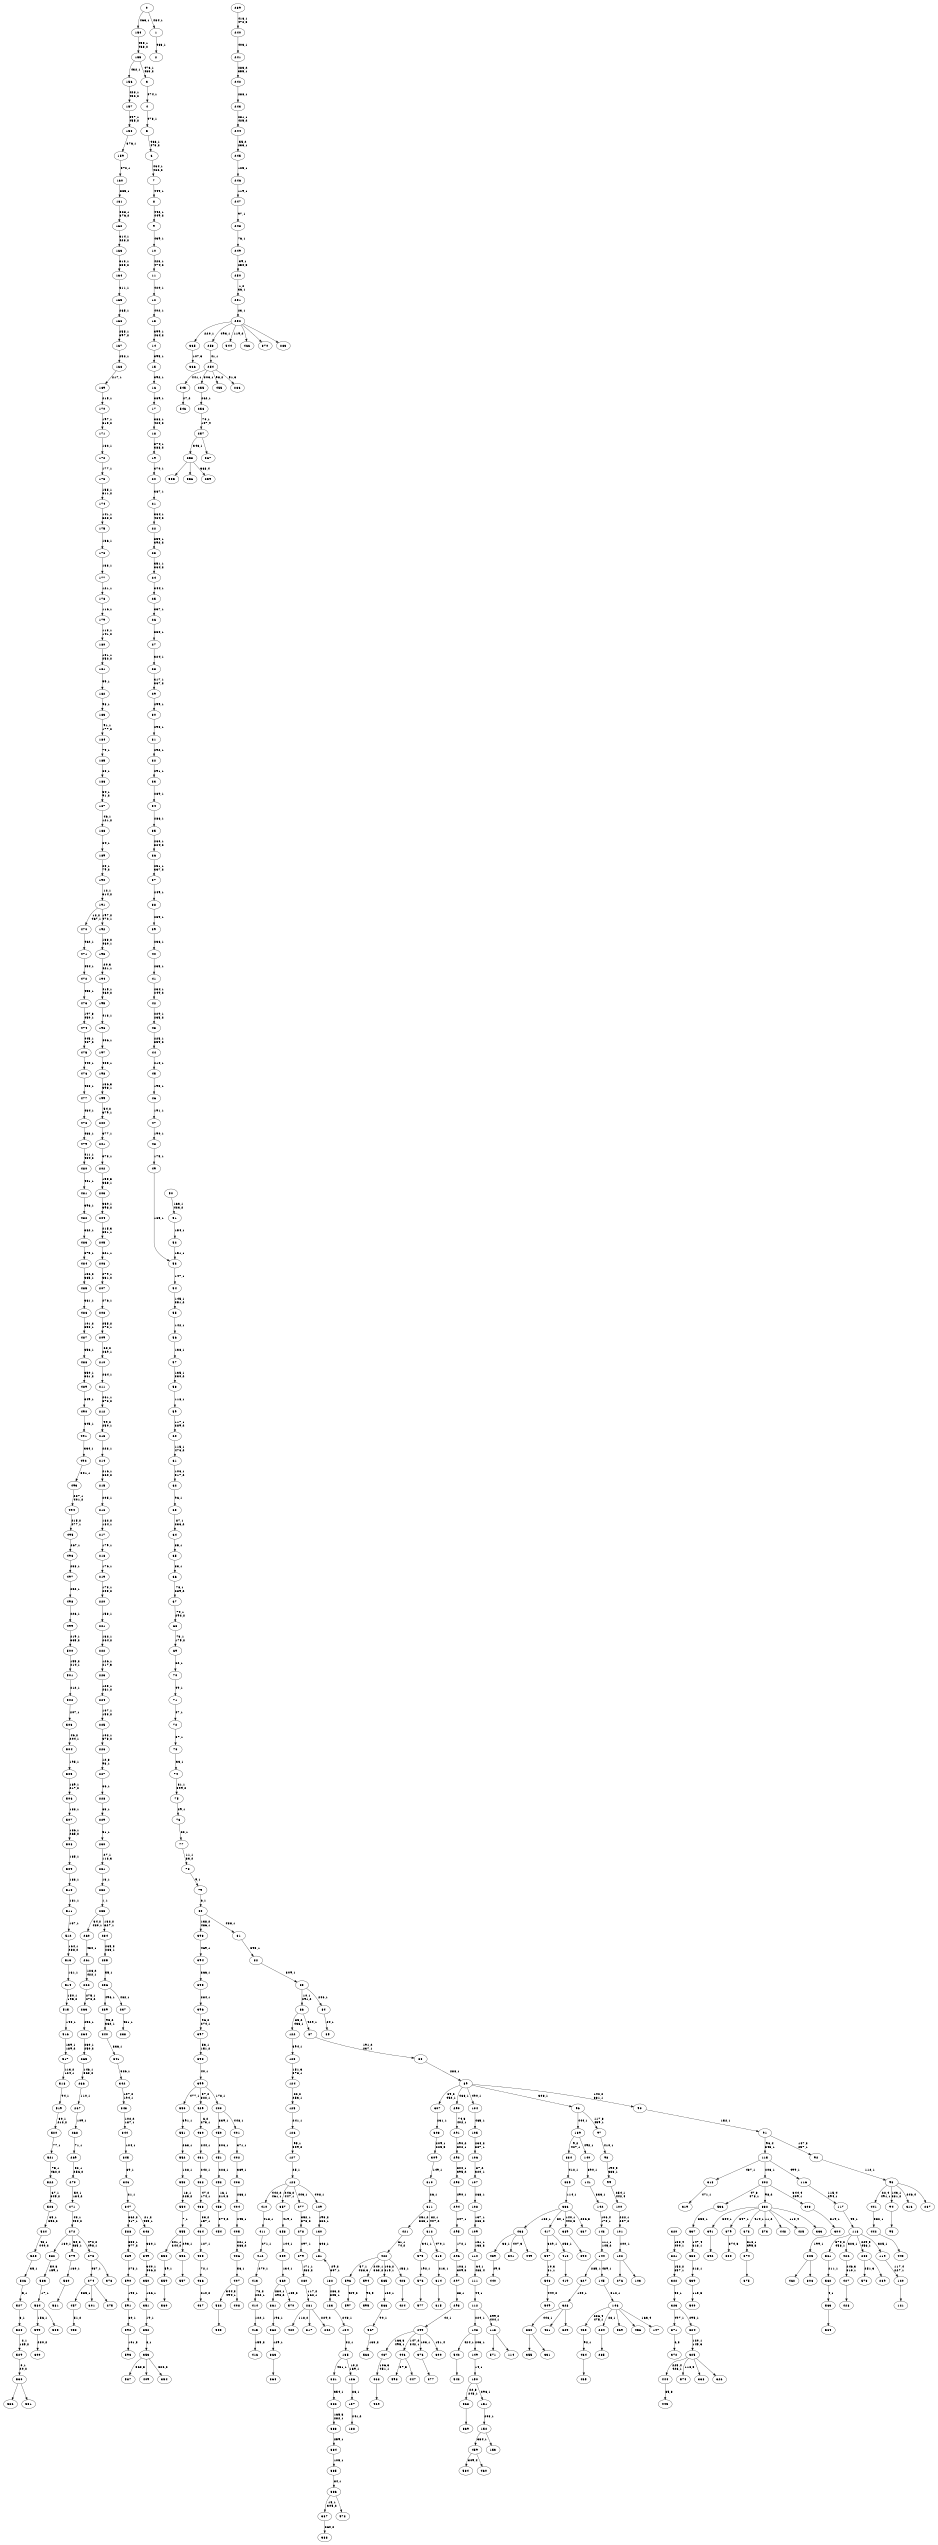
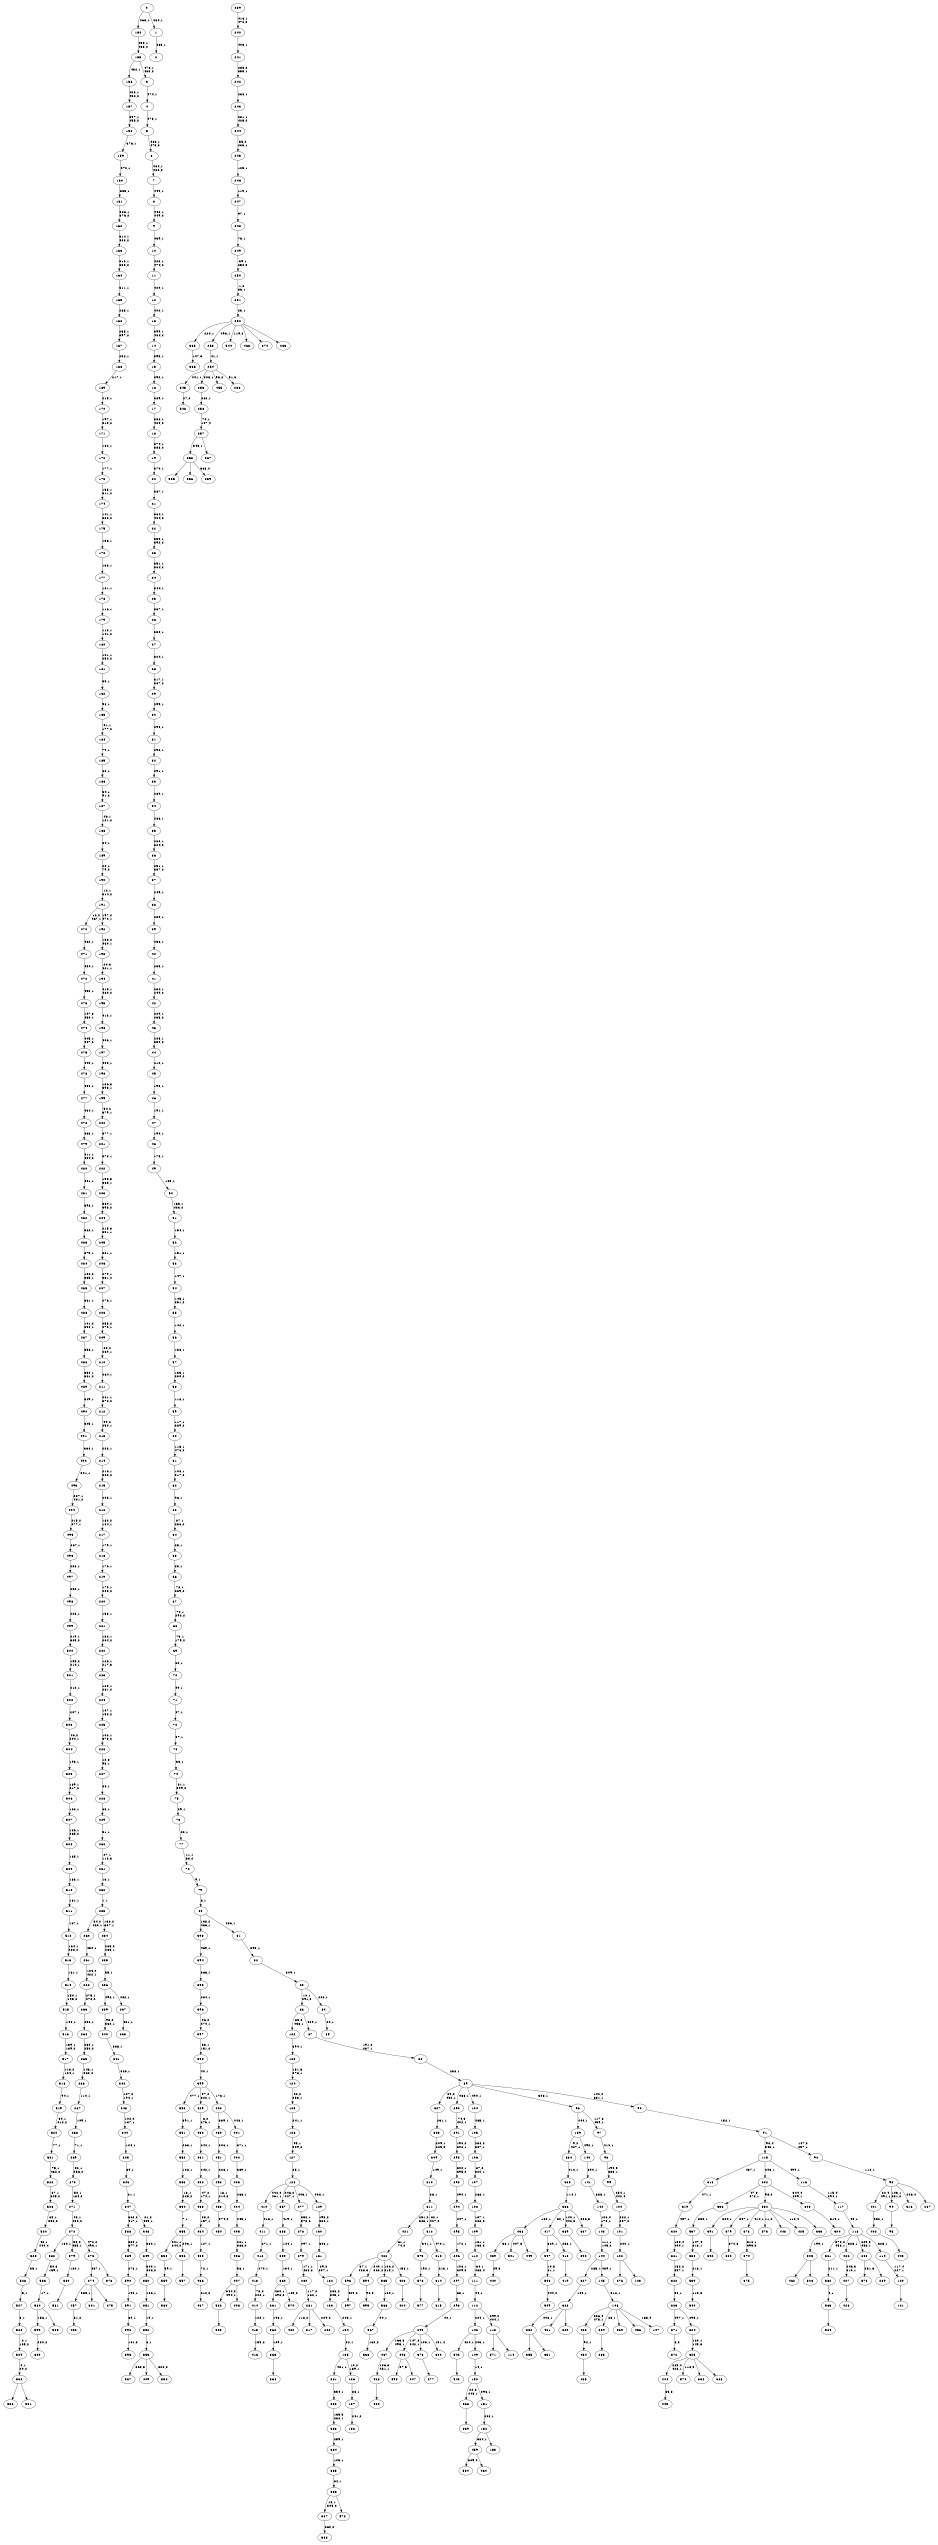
edge "49" -> "53": now "49" -> "50"
edge "319" -> "320": added, label "457,1"
edge "132" -> "131": reversed
